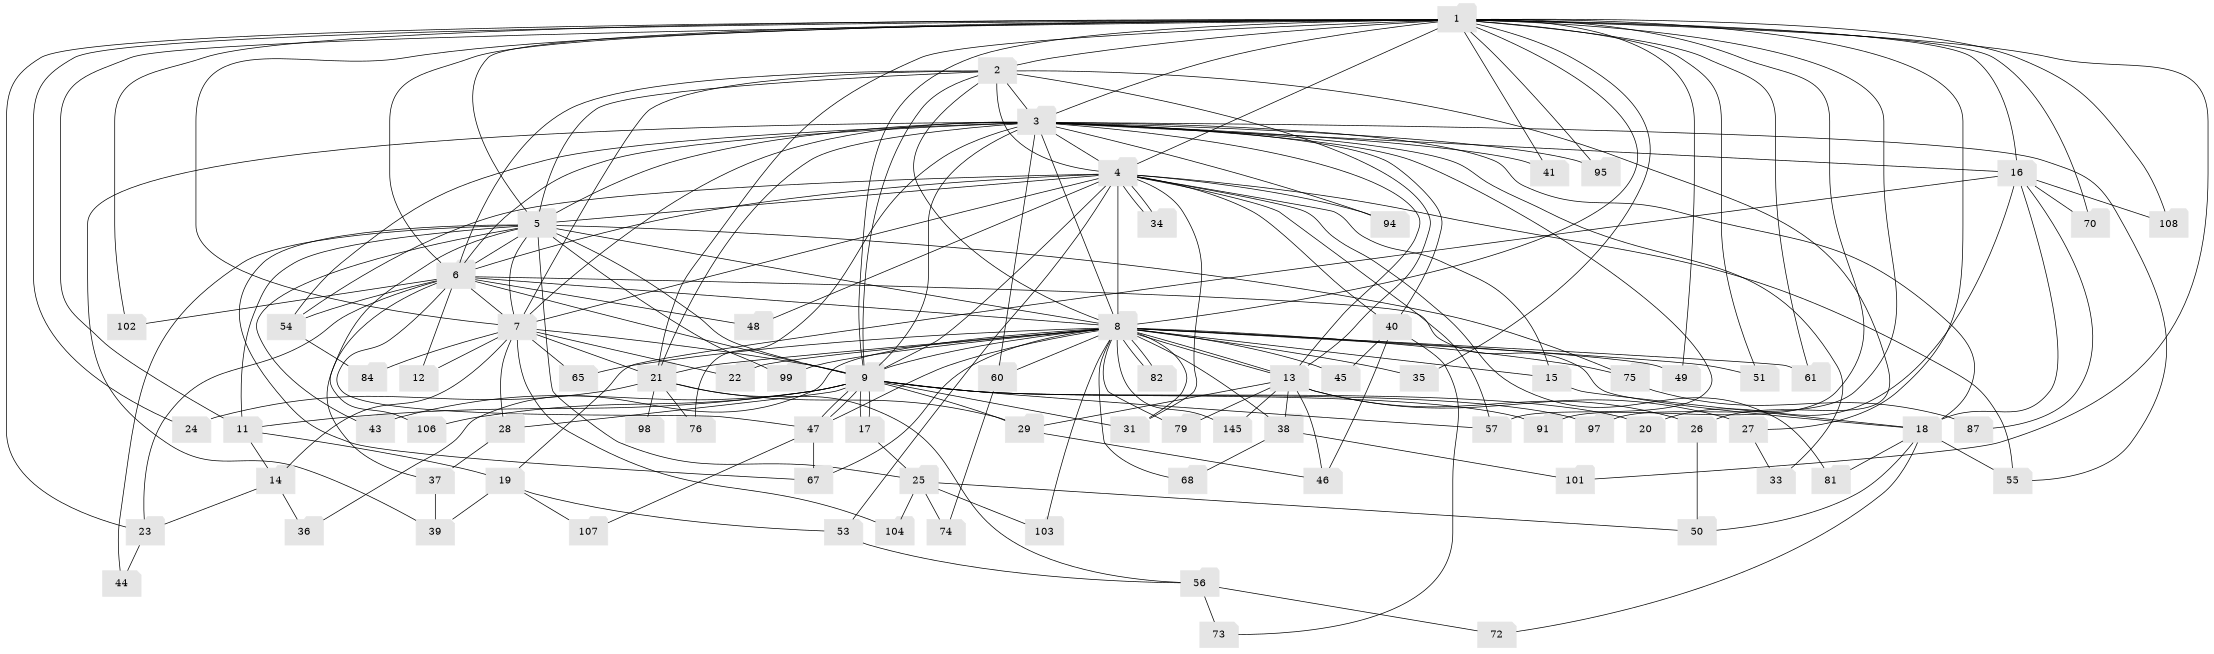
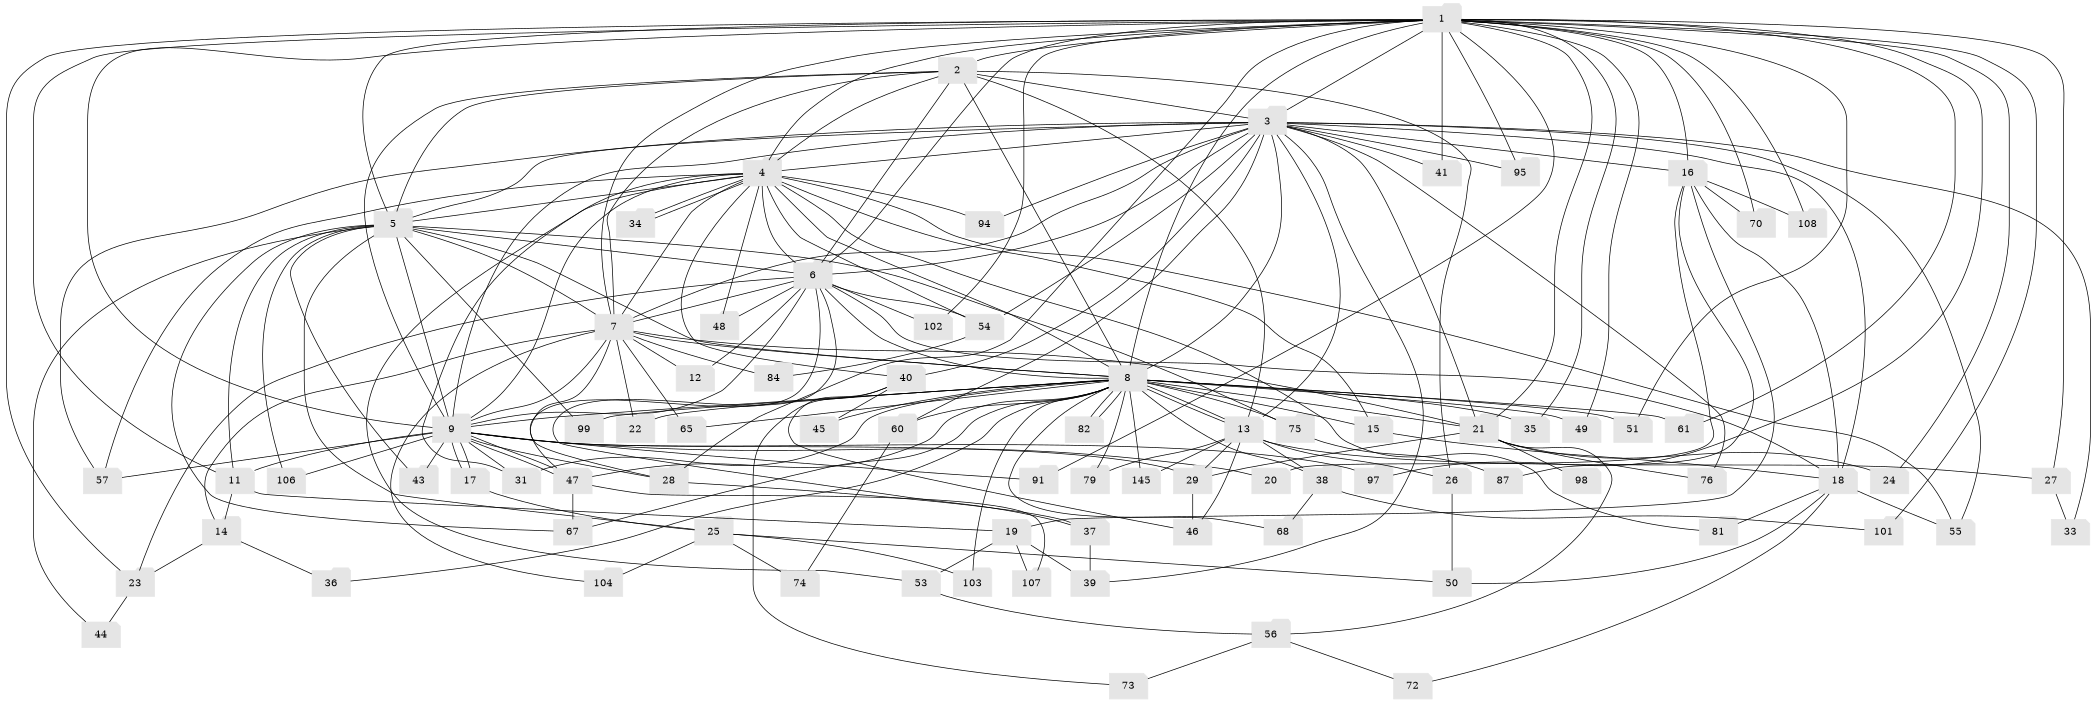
edge "1" -- "28": added
edge "7" -- "8": added
